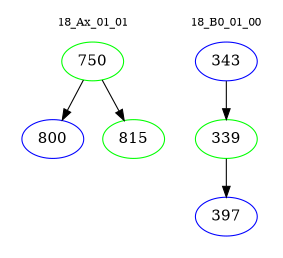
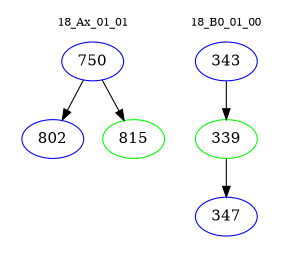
node "750": color green -> blue
node "800": label "800" -> "802"
node "397": label "397" -> "347"
